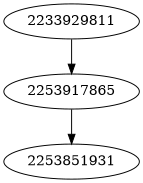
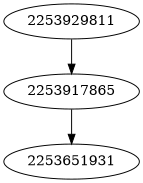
node "2233929811": label "2233929811" -> "2253929811"
node "2253851931": label "2253851931" -> "2253651931"
